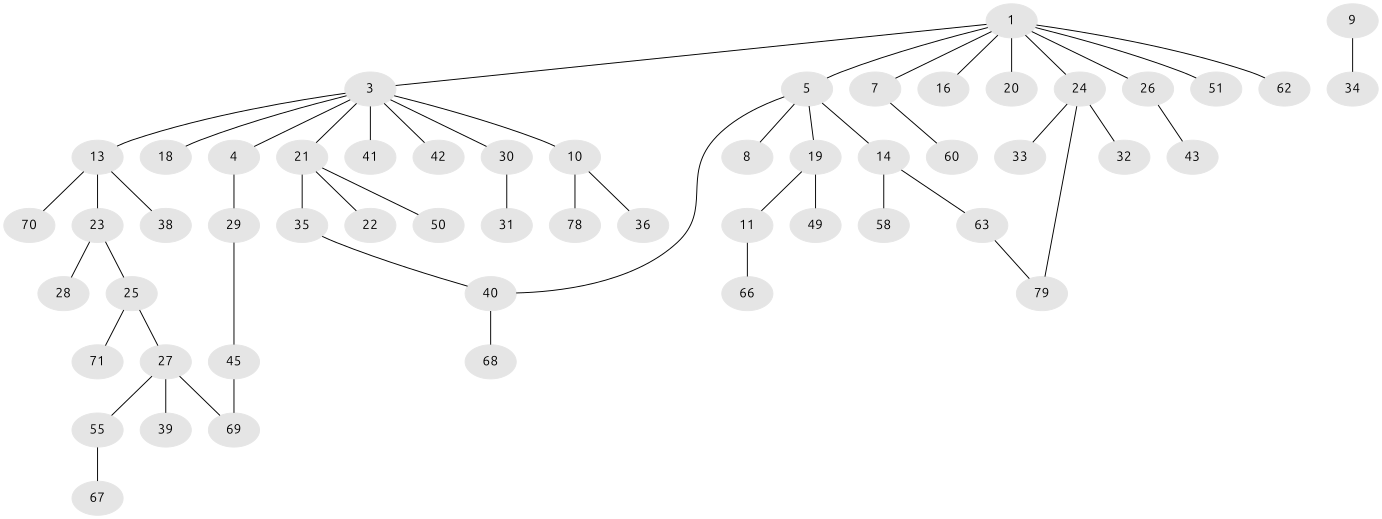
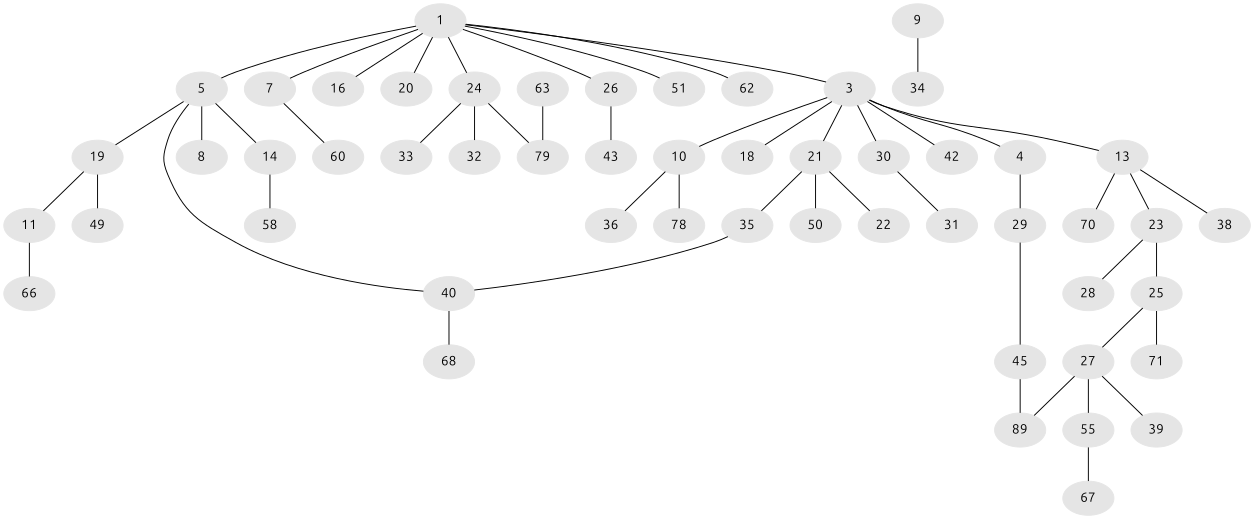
node "41": removed
edge "14" -- "63": removed
node "69": label "69" -> "89"
